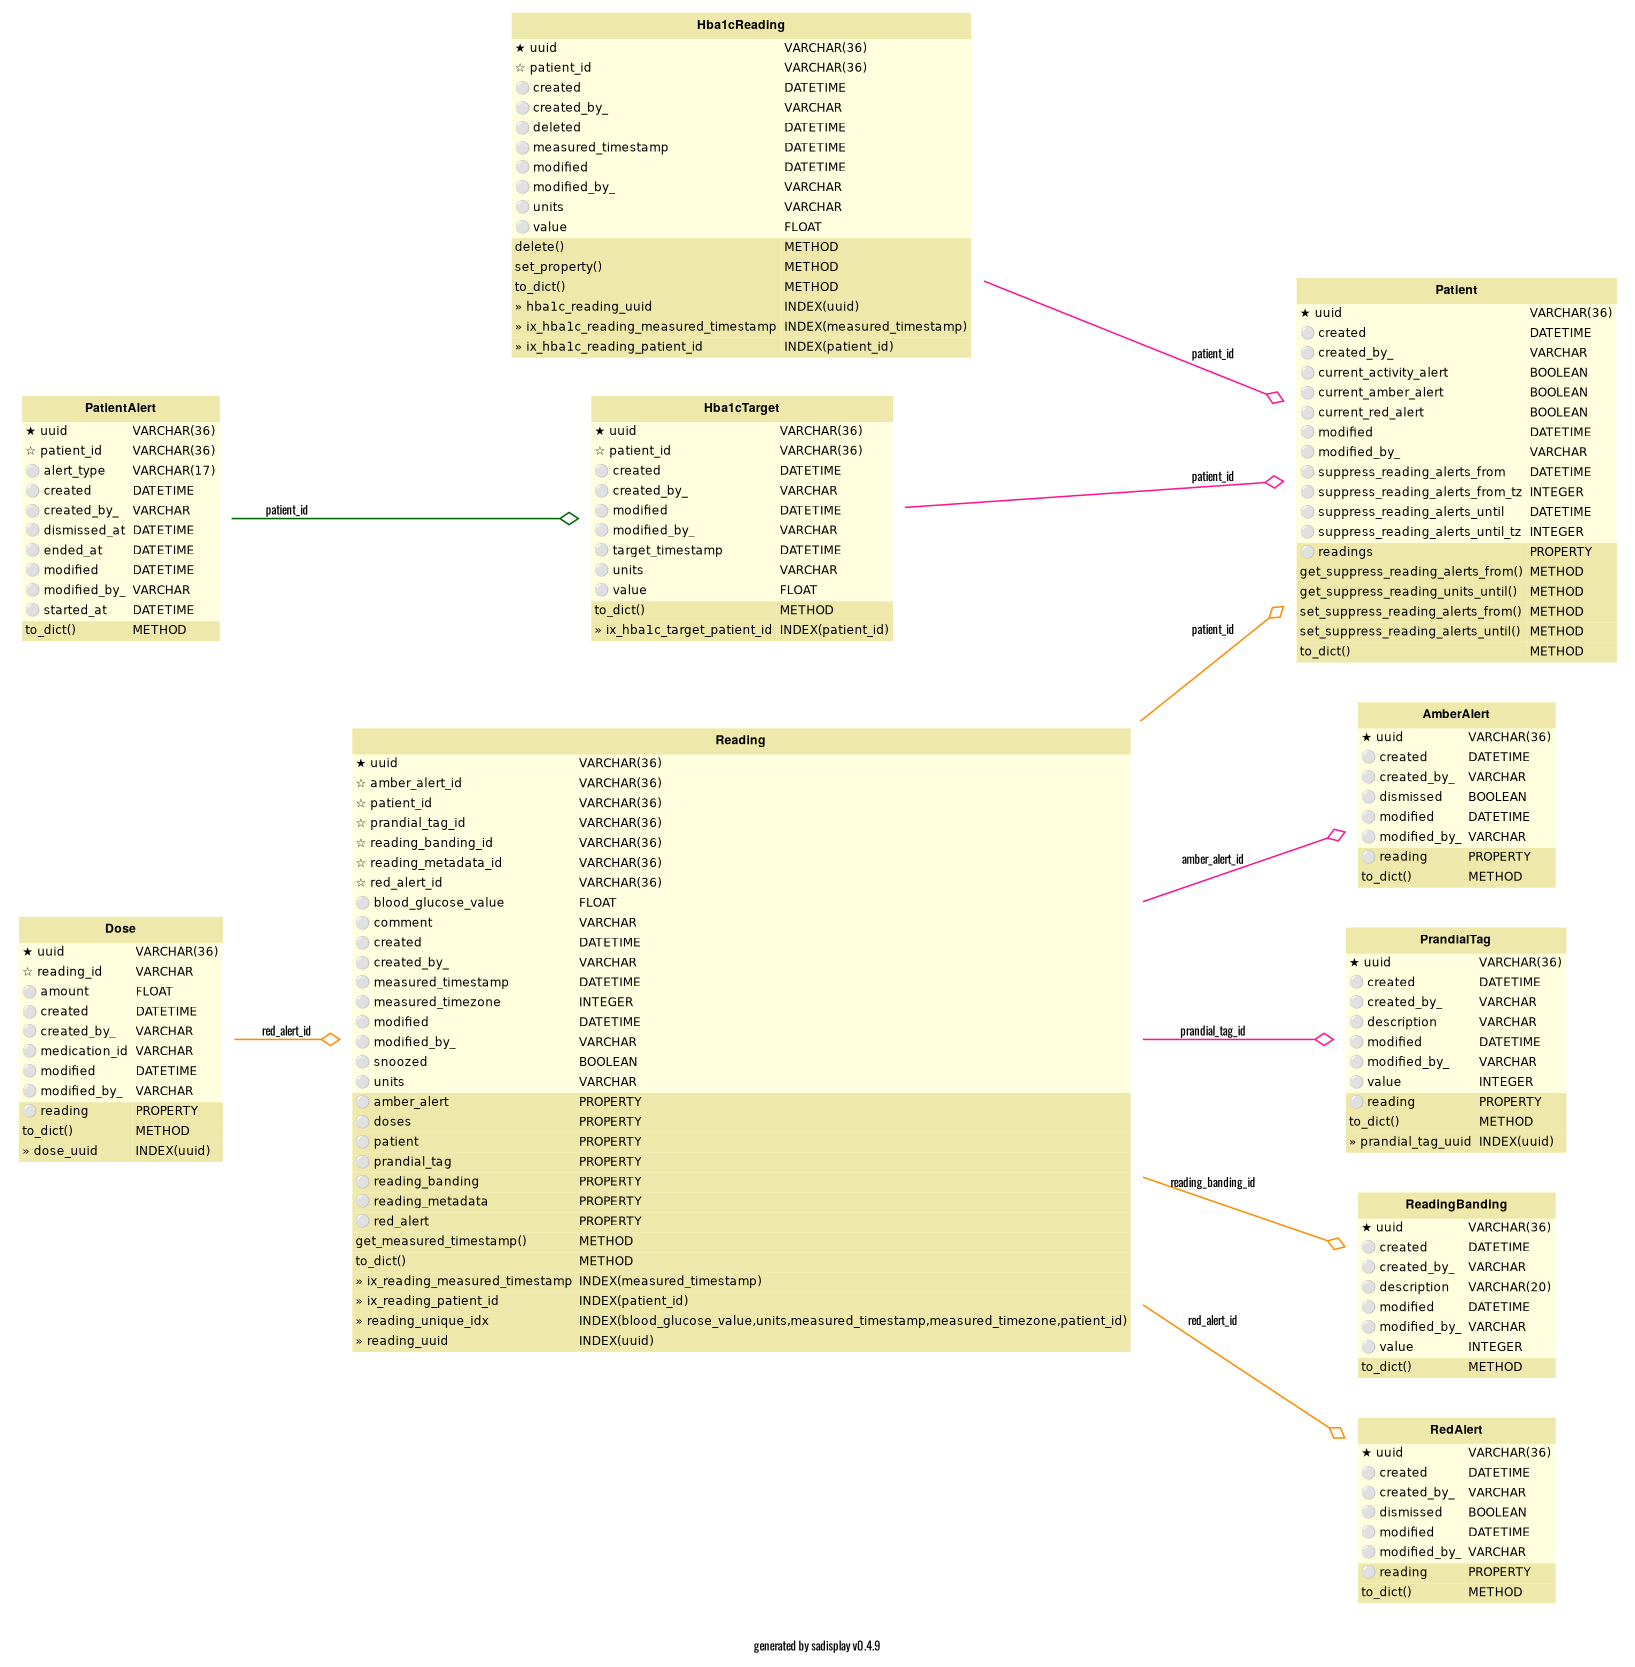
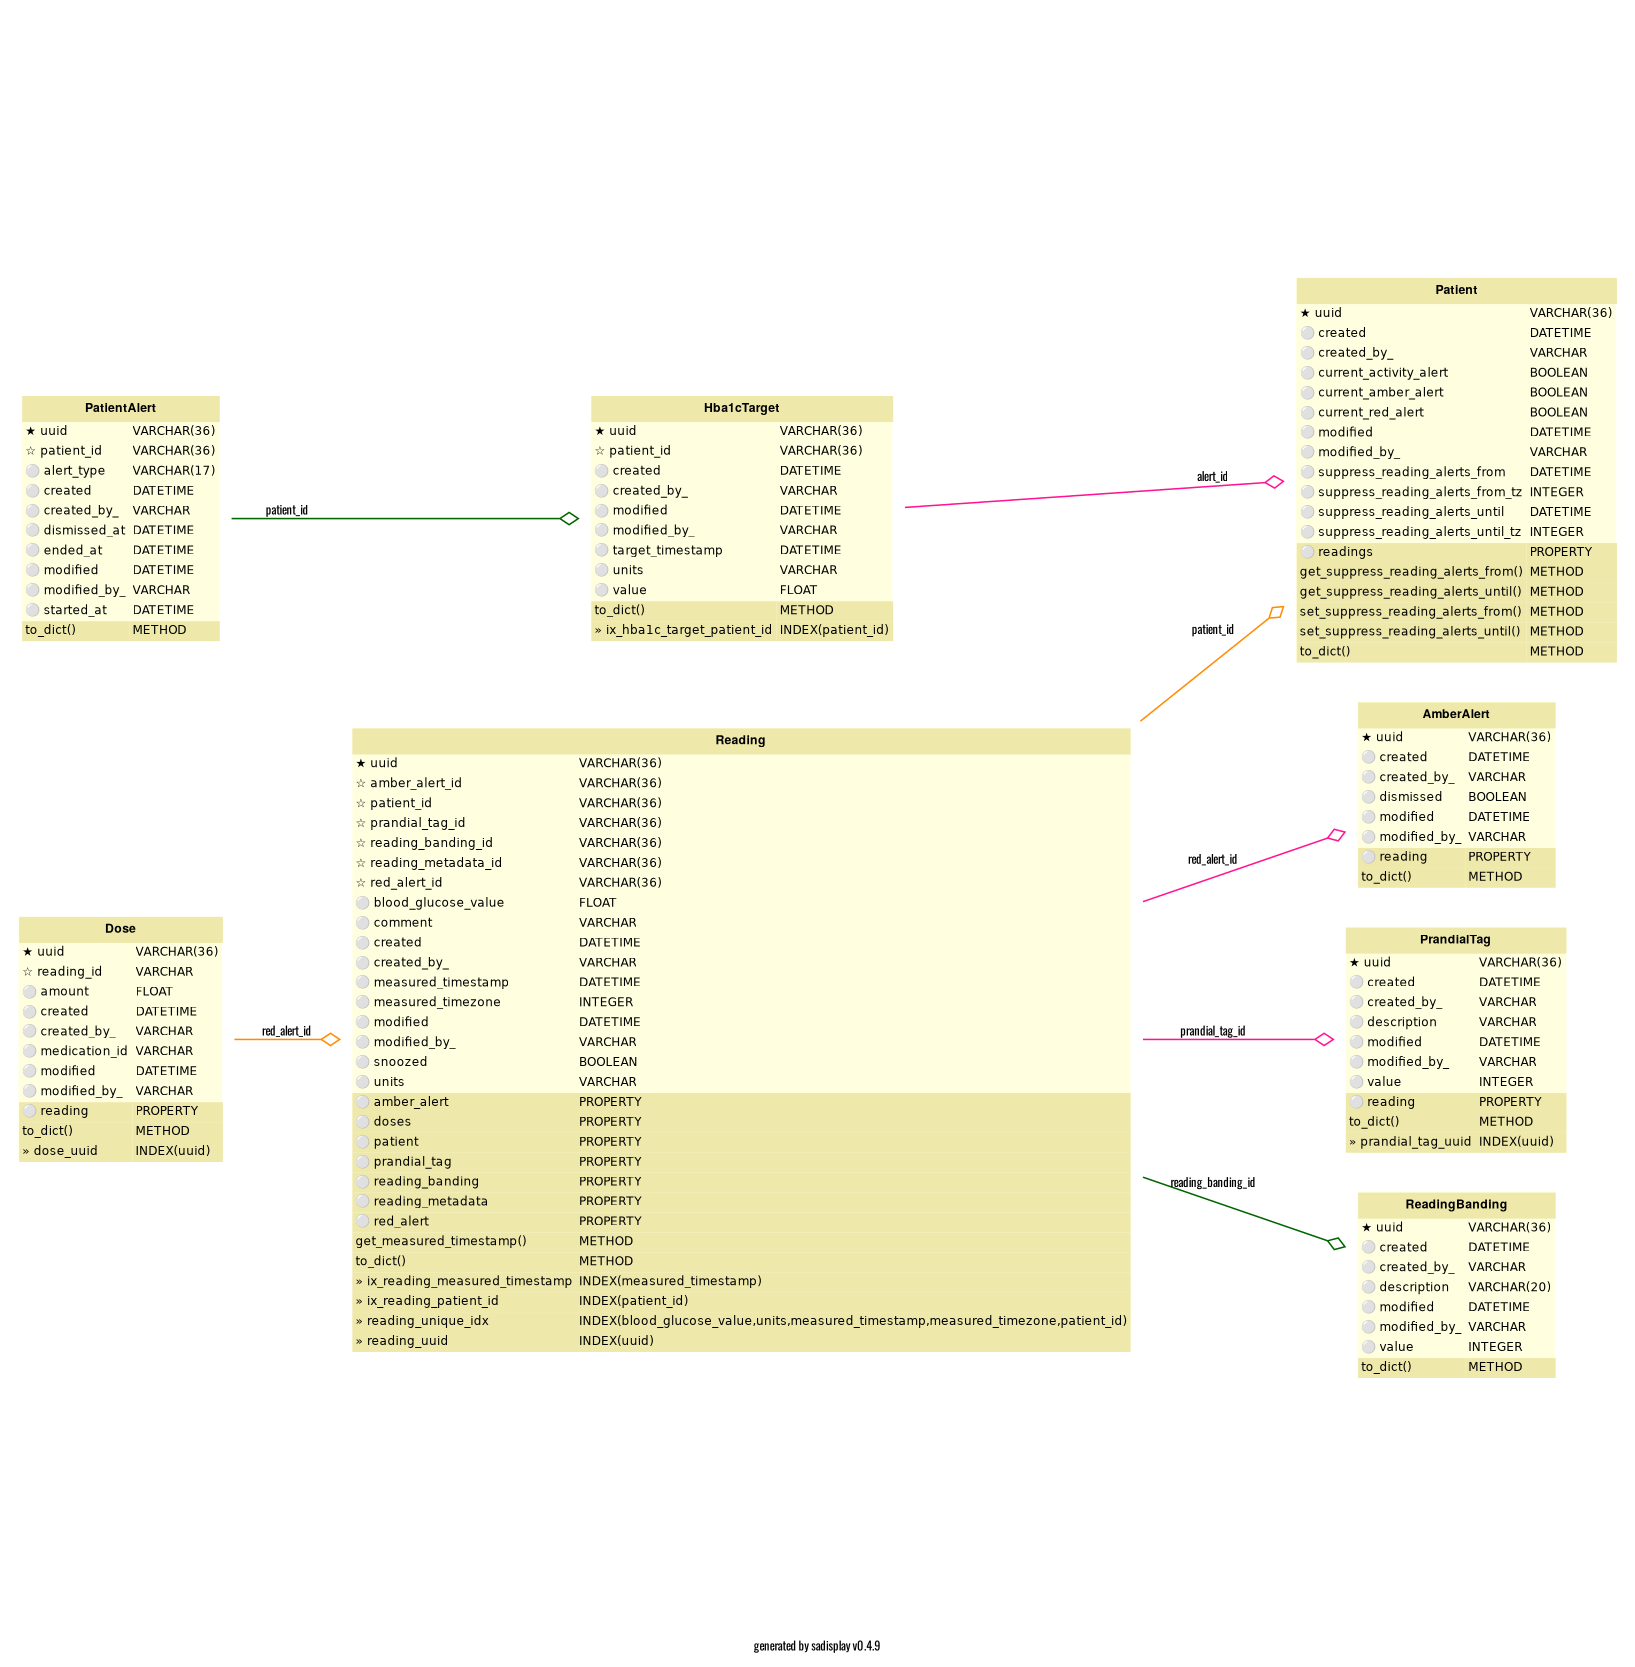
node "Hba1cReading": removed
edge "Hba1cTarget" -> "Patient": label "patient_id" -> "alert_id"
node "Patient": text "get_suppress_reading_units_until()" -> "get_suppress_reading_alerts_until()"
edge "Reading" -> "AmberAlert": label "amber_alert_id" -> "red_alert_id"
edge "Reading" -> "ReadingBanding": color darkorange -> darkgreen
node "RedAlert": removed
